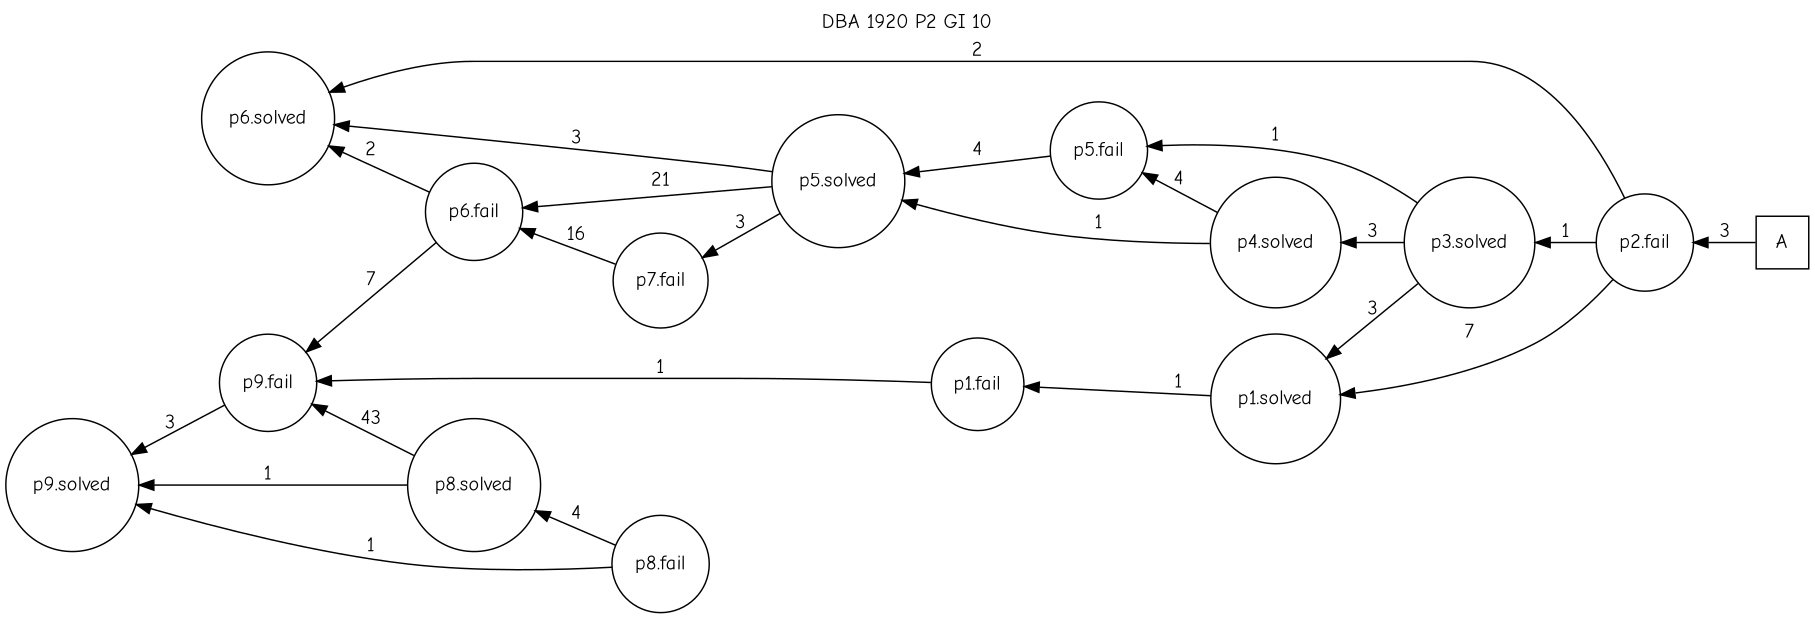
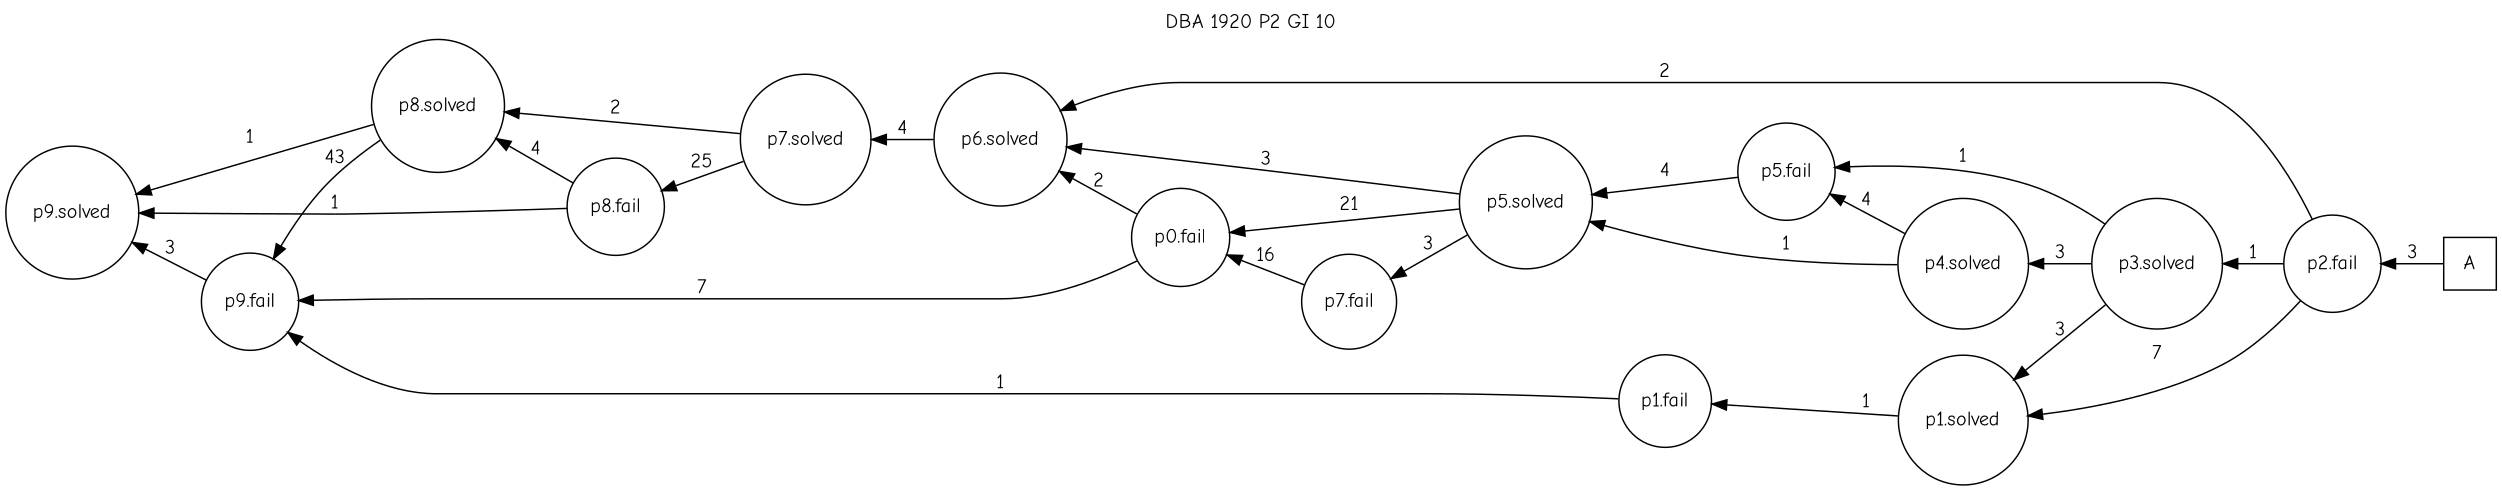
node "p7.solved": added
node "p6.fail": label "p6.fail" -> "p0.fail"
